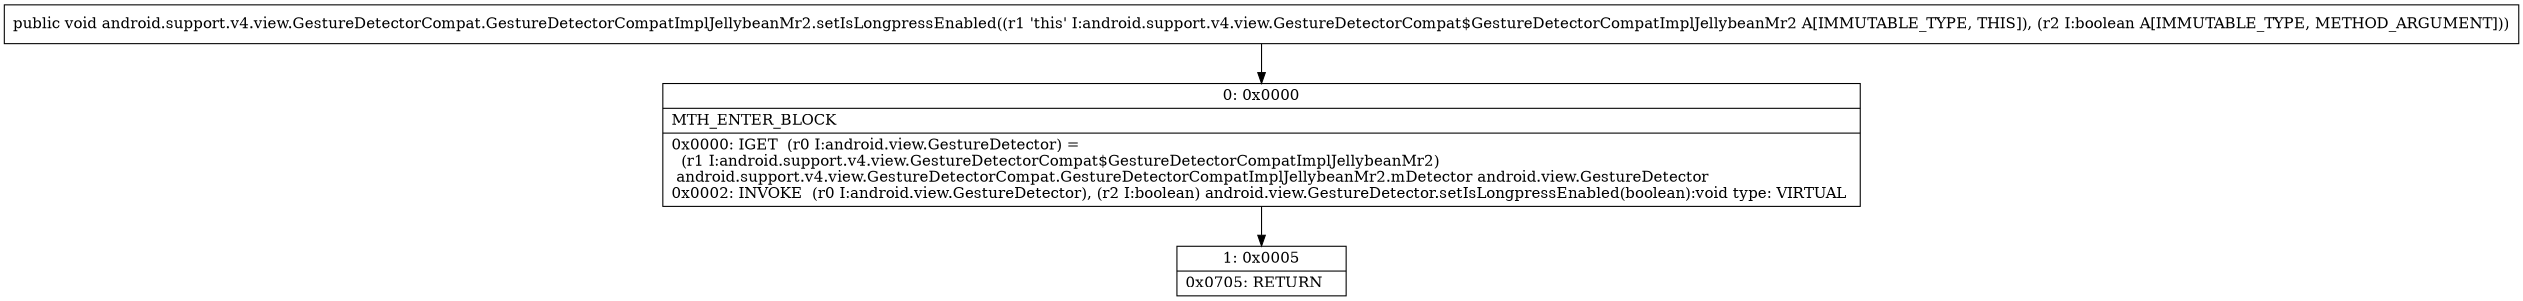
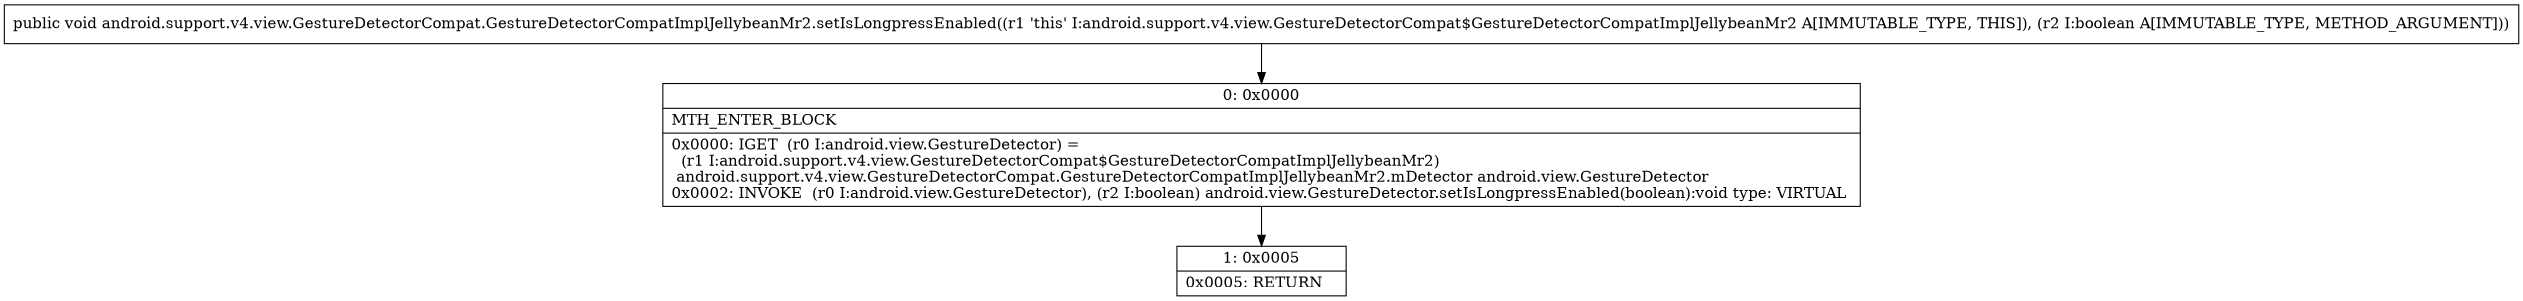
node "1: 0x0005": text "0x0705: RETURN" -> "0x0005: RETURN"
